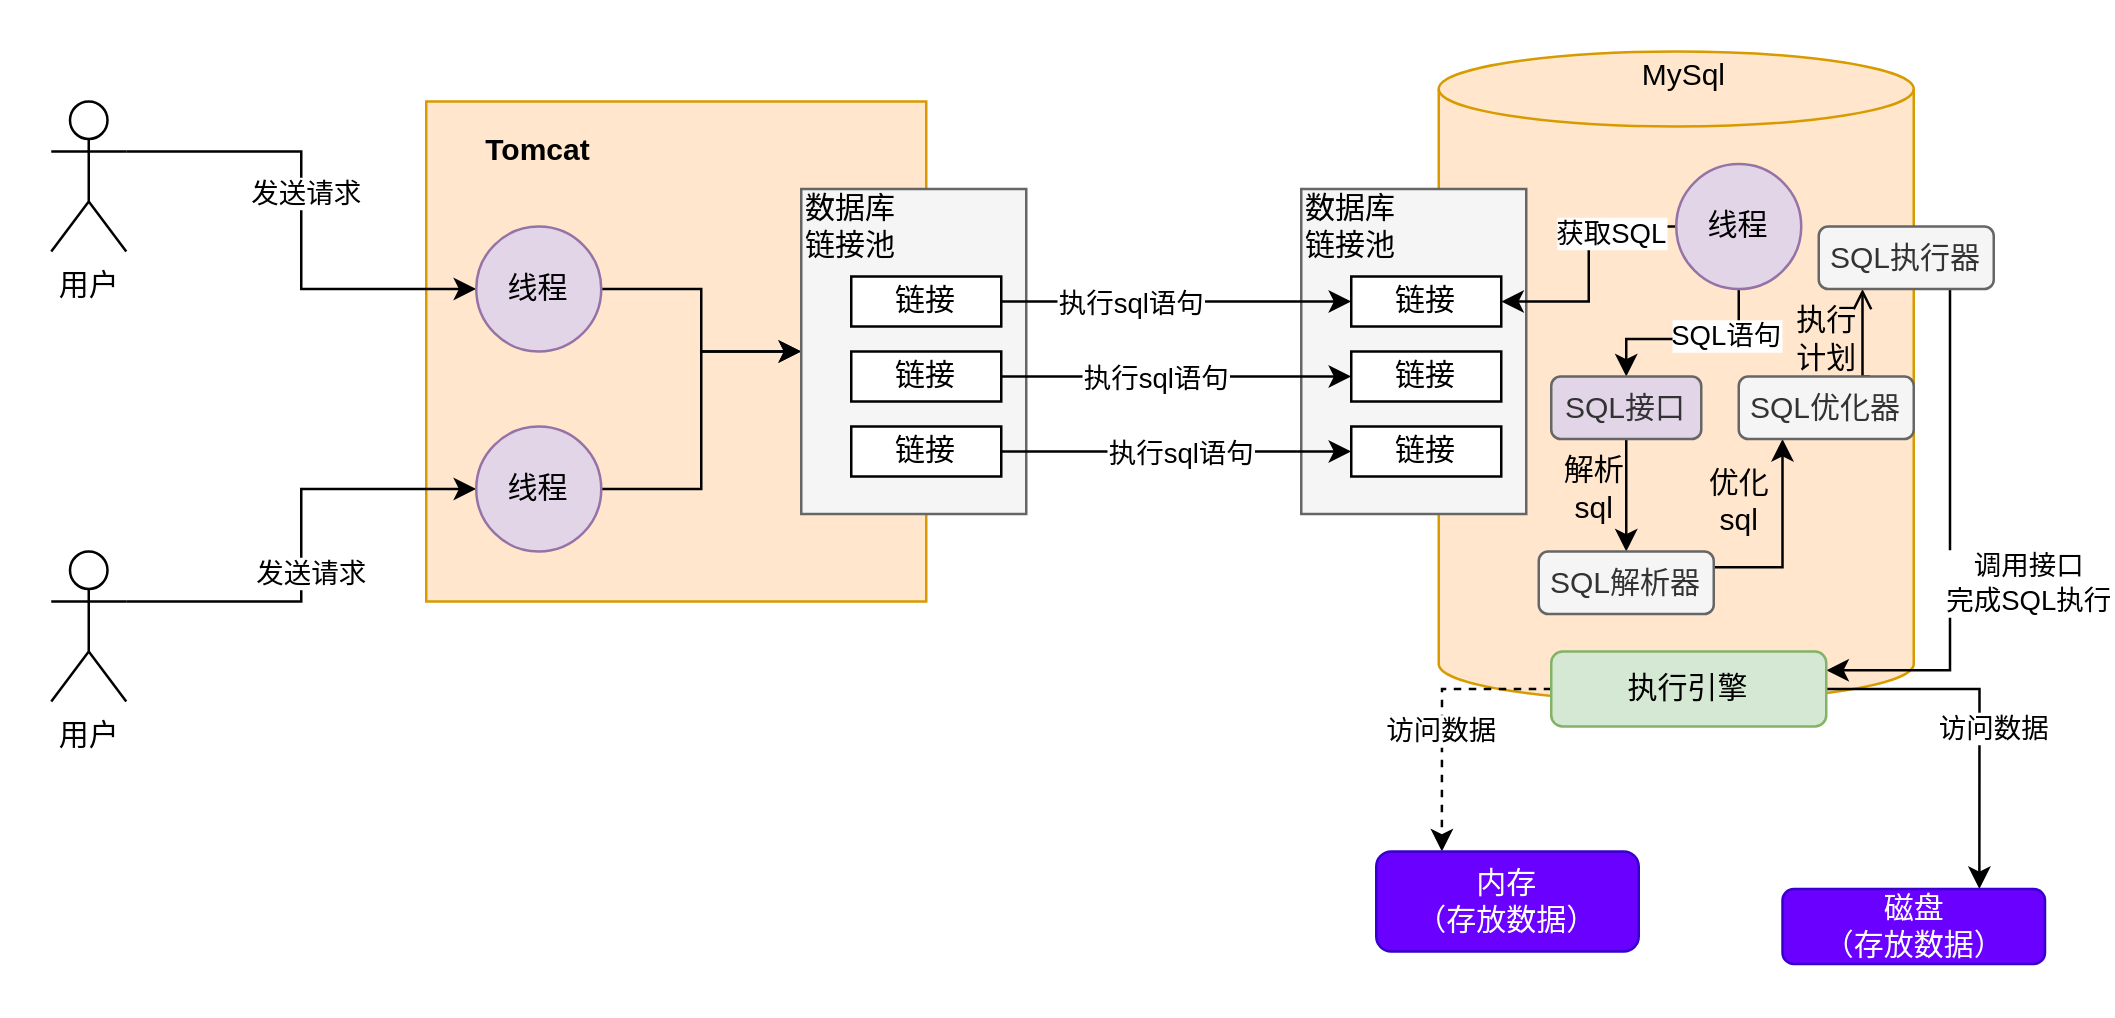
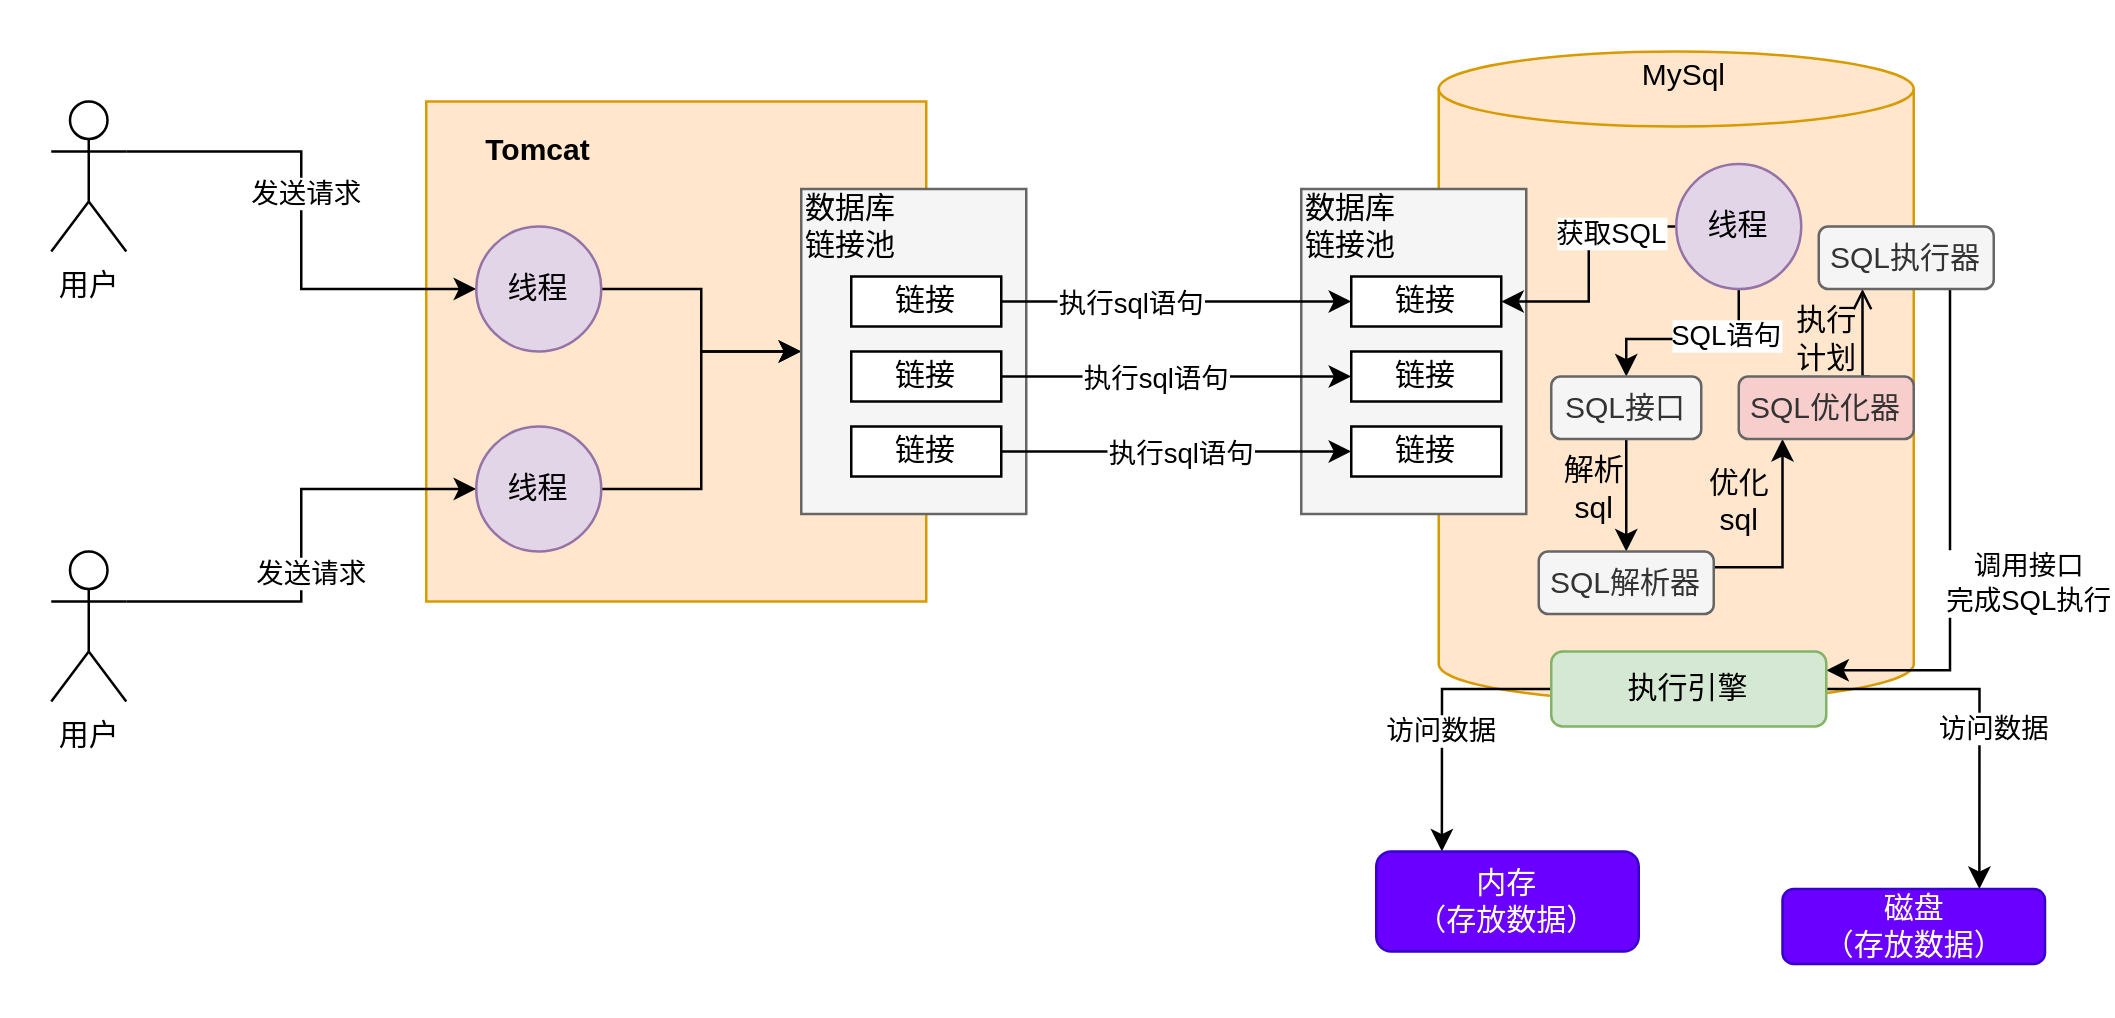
node "SQL接口": fillcolor #e1d5e7 -> #f5f5f5
node "SQL优化器": fillcolor #f5f5f5 -> #f8cecc
edge "执行引擎" -> "内存 （存放数据）": style dashed -> solid
